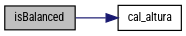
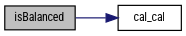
node "cal_altura": label "cal_altura" -> "cal_cal"
